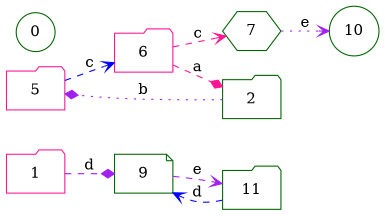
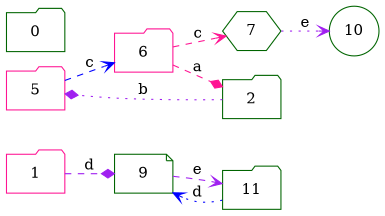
node "0": shape circle -> folder
edge "11" -> "9": style dashed -> dotted
